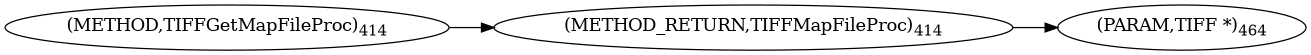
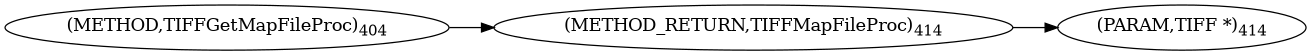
node "(METHOD,TIFFGetMapFileProc)": text "414" -> "404"
node "(PARAM,TIFF *)": text "464" -> "414"
